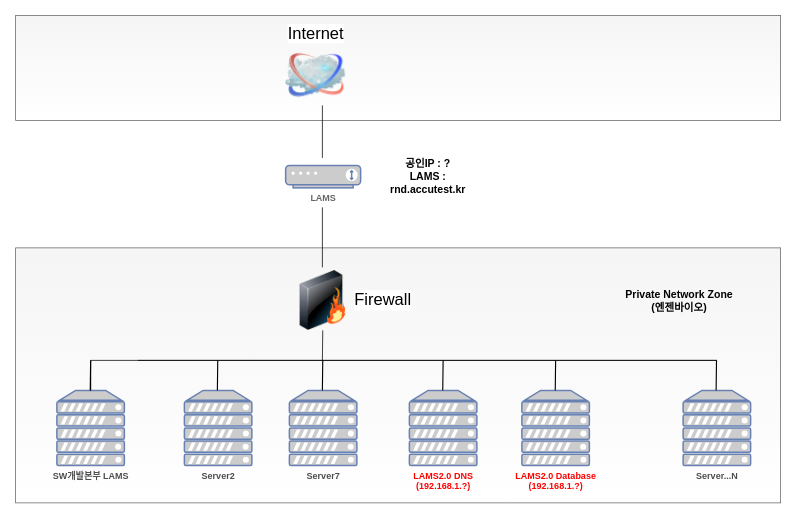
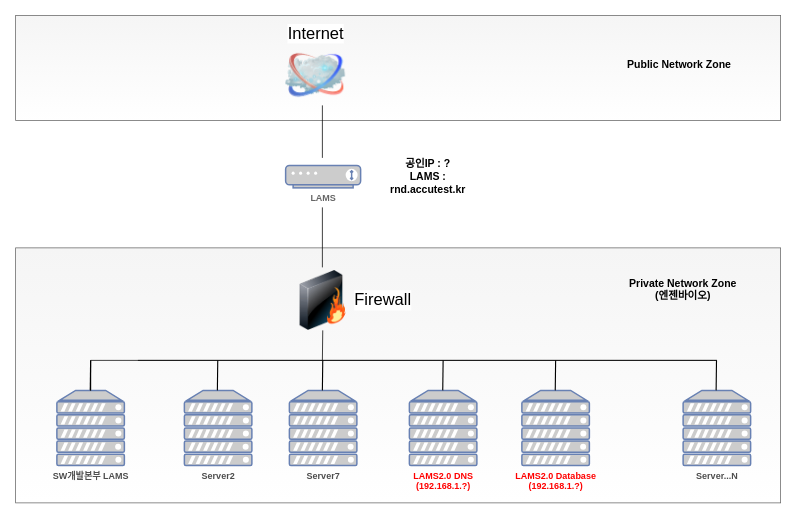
node "Public Network Zone": added
node "Private Network Zone (엔젠바이오)": moved (679, 300) -> (683, 289)
